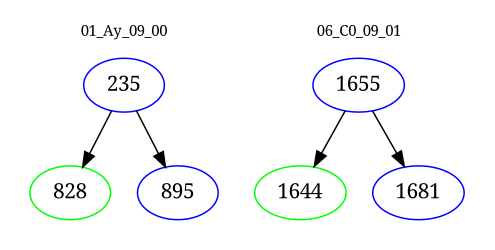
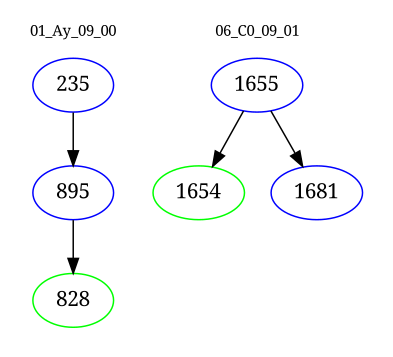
edge "235" -> "828": now "895" -> "828"
node "1644": label "1644" -> "1654"
